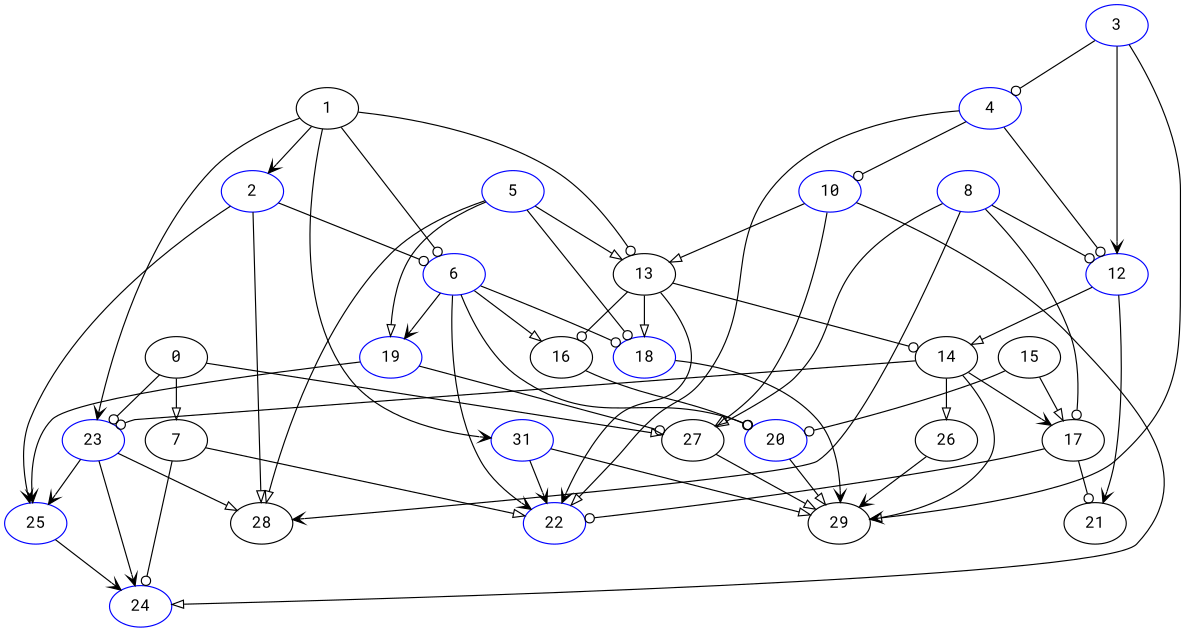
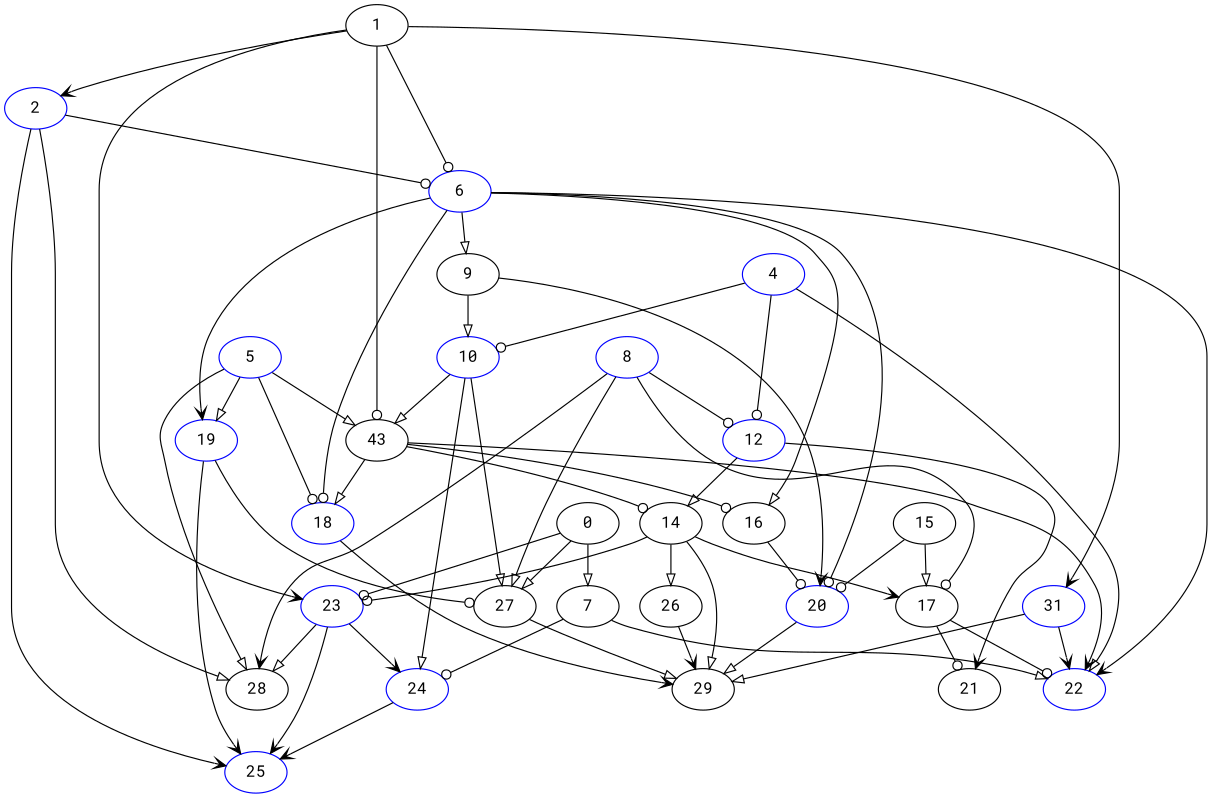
node "3": removed
node "9": added
node "13": label "13" -> "43"
edge "25" -> "24": reversed
